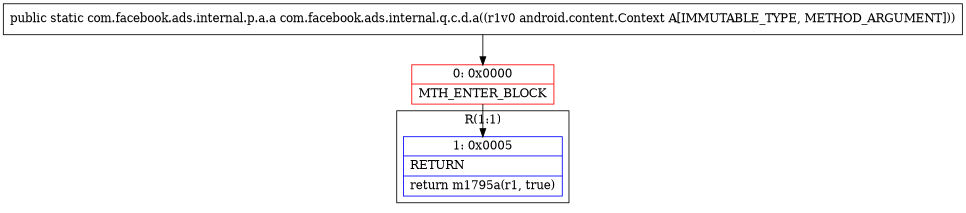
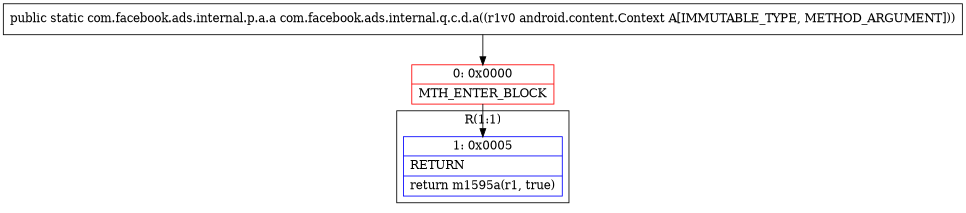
node "1: 0x0005": text "return m1795a(r1, true)" -> "return m1595a(r1, true)"
